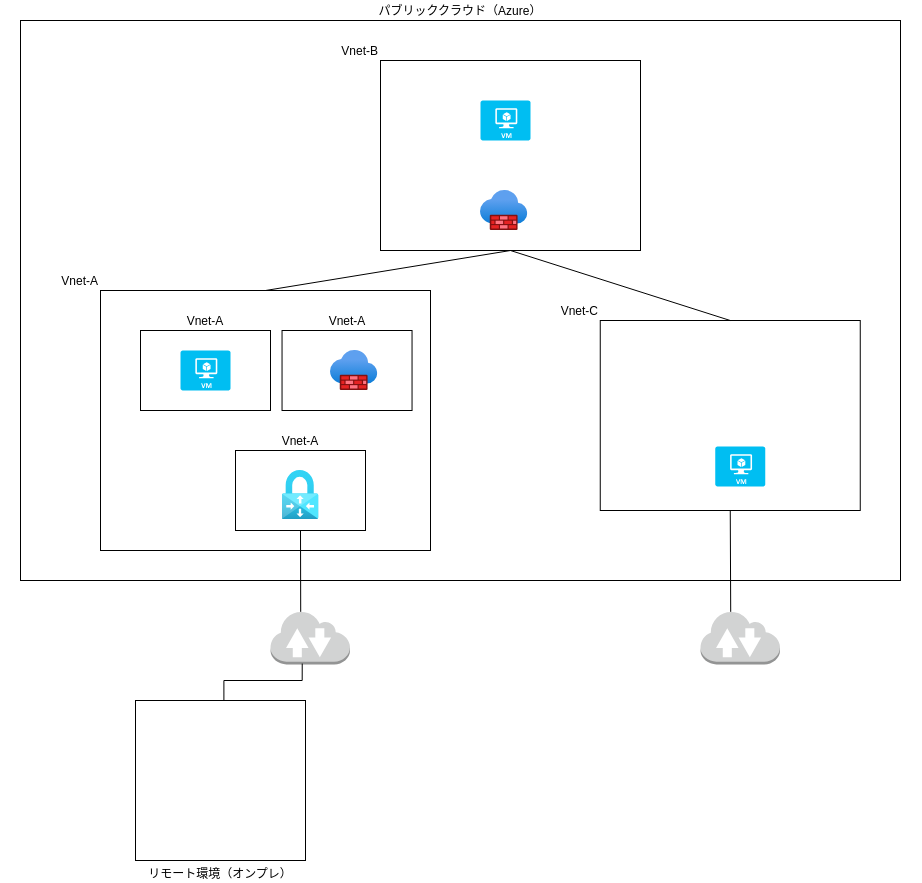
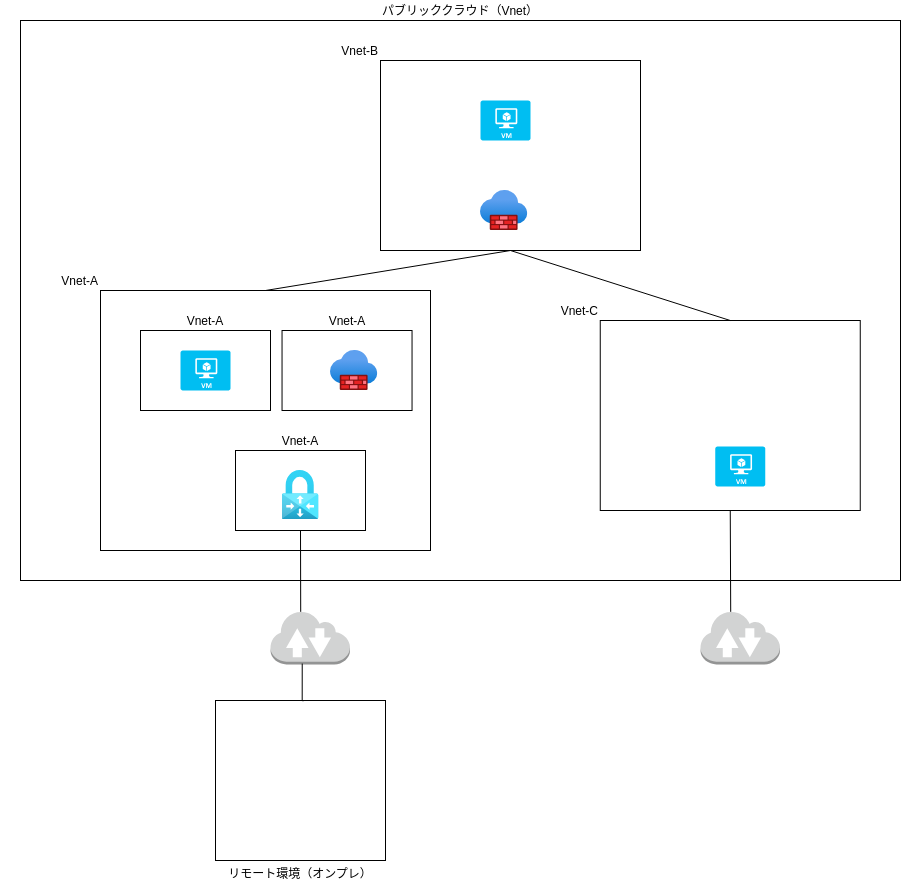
node "パブリッククラウド（Azure）": label "パブリッククラウド（Azure）" -> "パブリッククラウド（Vnet）"
node "リモート環境（オンプレ）": moved (221, 781) -> (301, 781)
